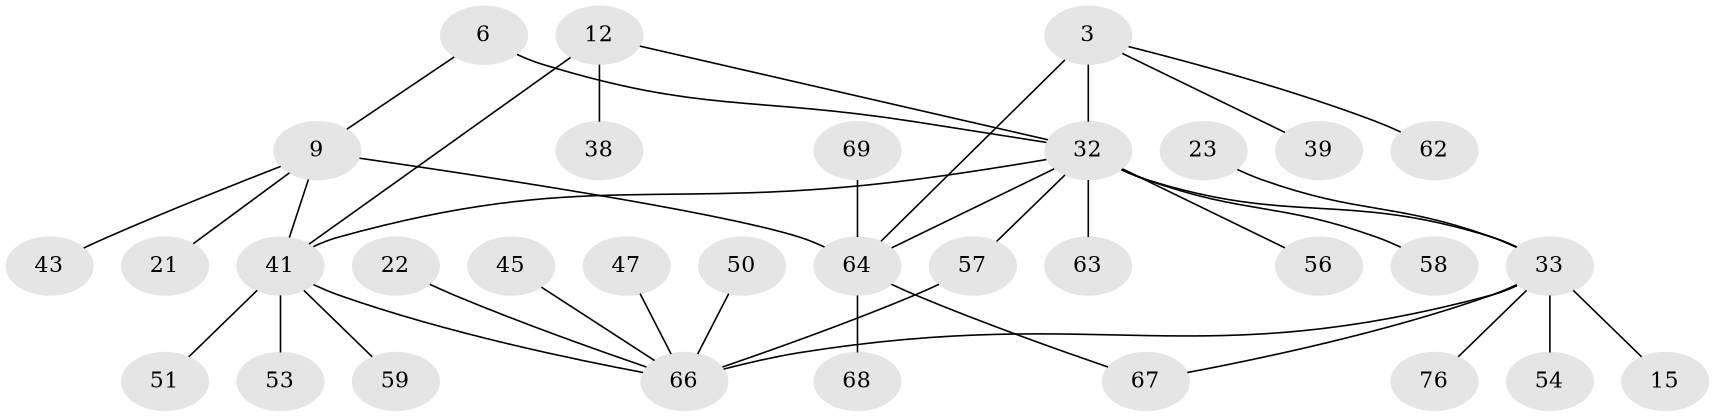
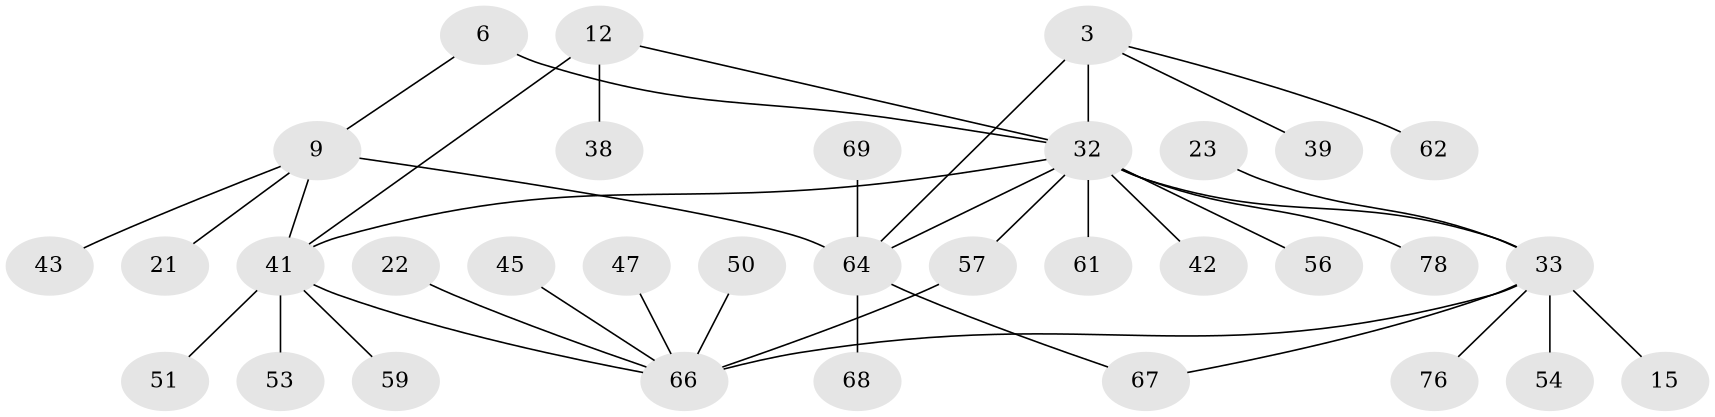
node "63": label "63" -> "61"
node "42": added
node "58": label "58" -> "78"
